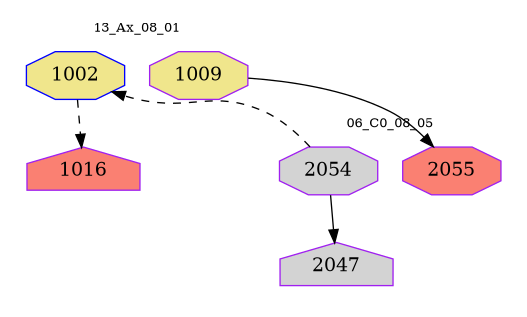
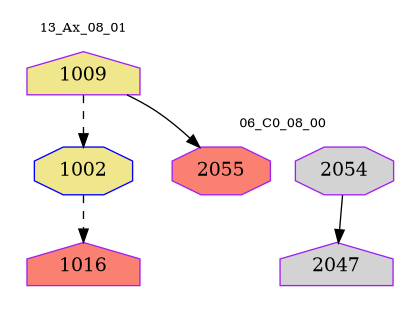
node "1009": shape octagon -> house
edge "2054" -> "1002": now "1009" -> "1002"
cluster "06_C0_08_05": label "06_C0_08_05" -> "06_C0_08_00"
